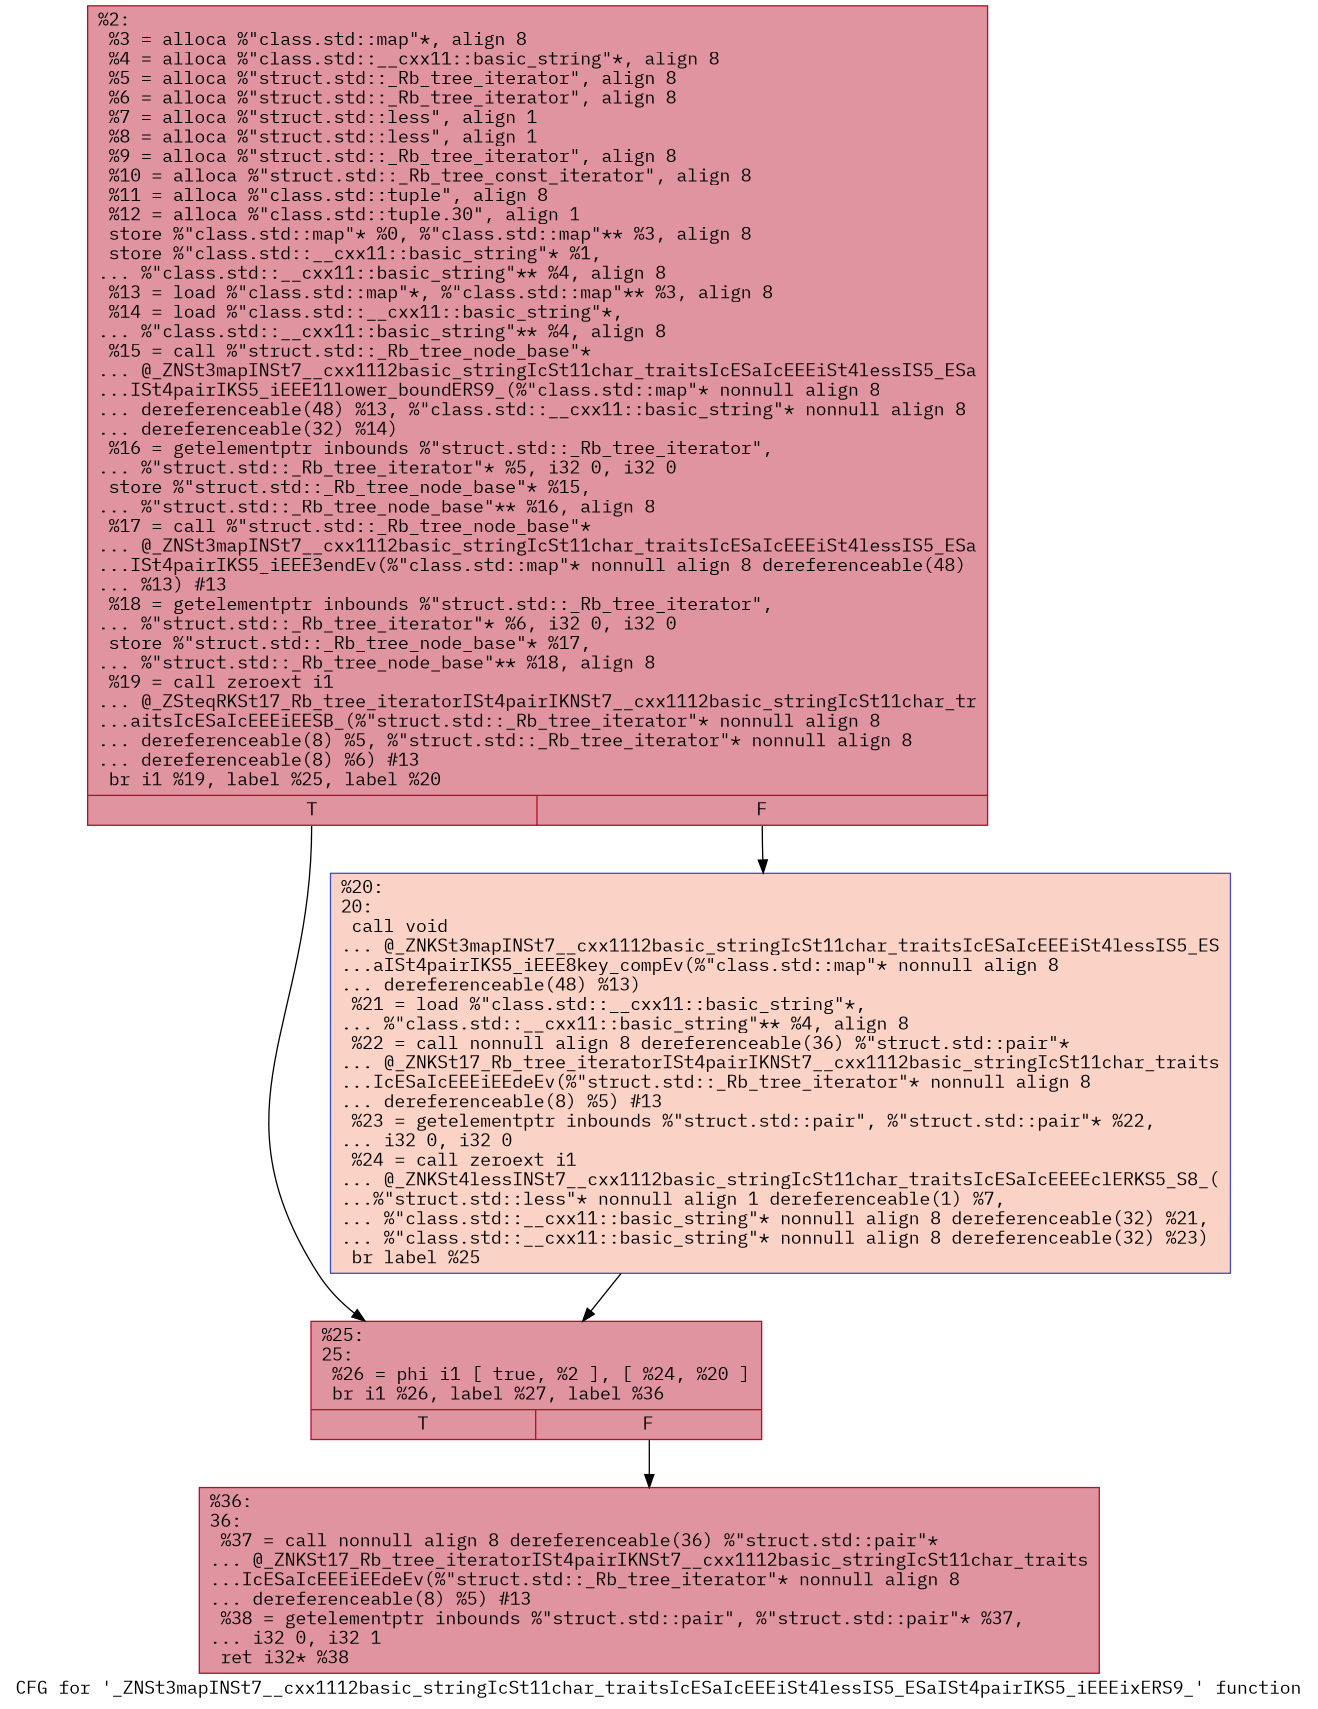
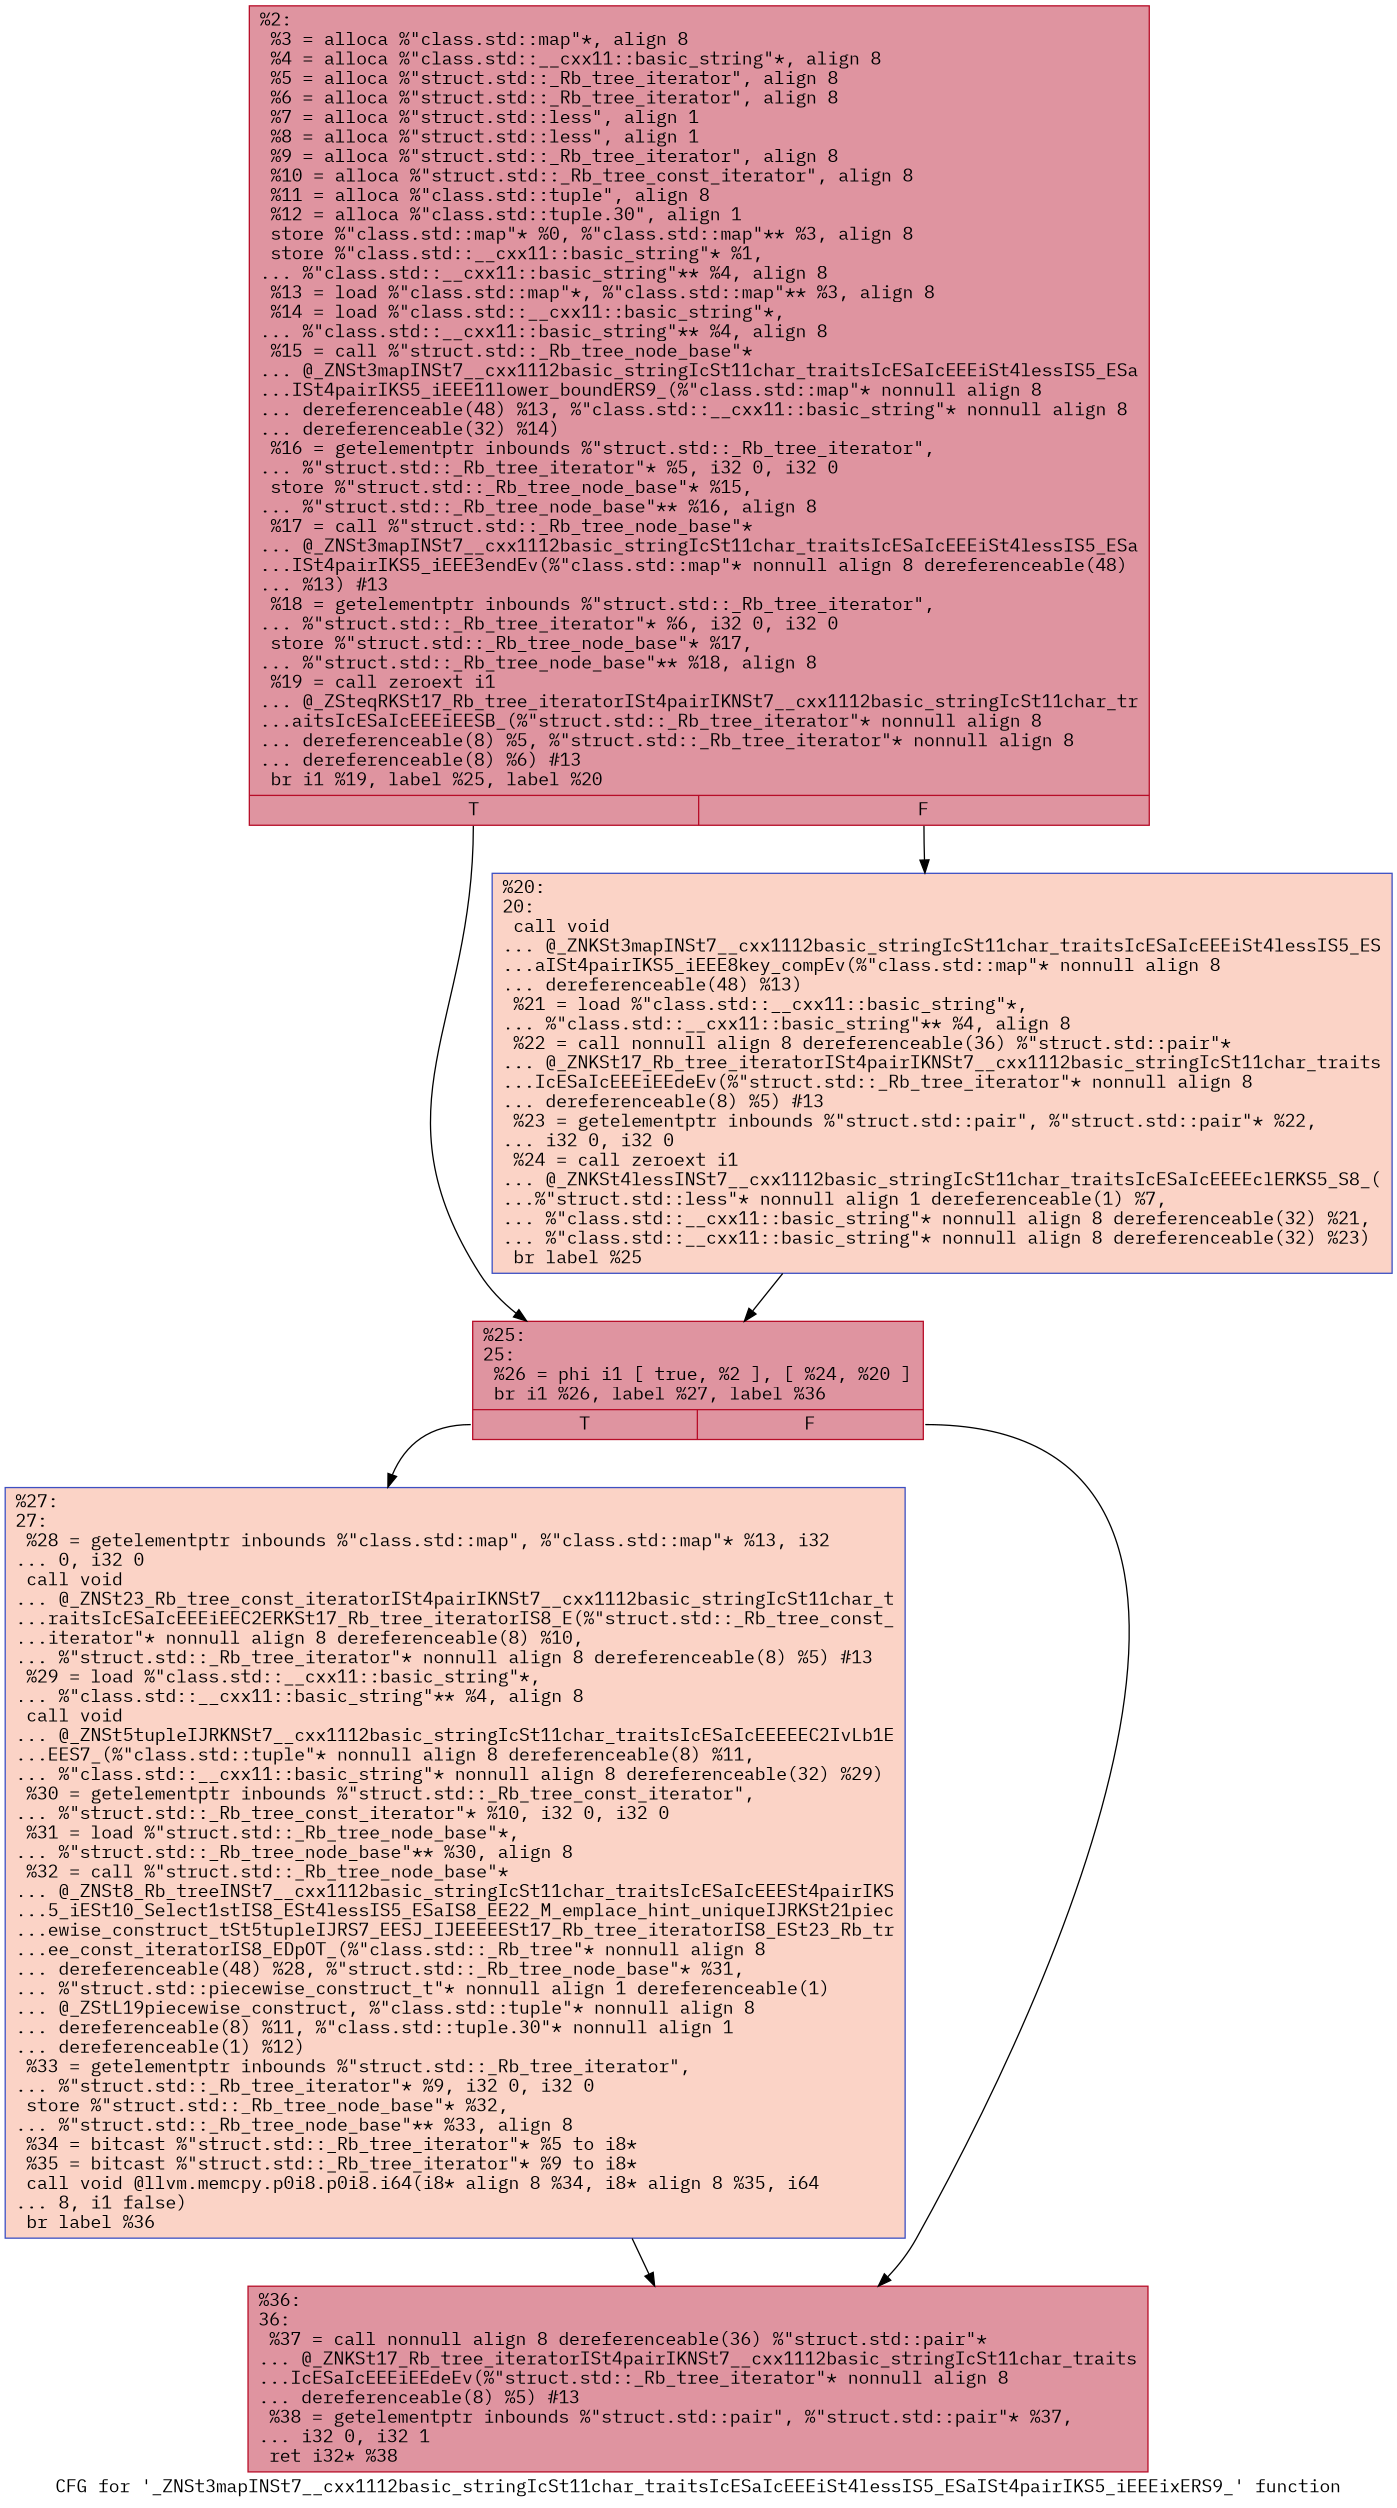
node "%27:": added
